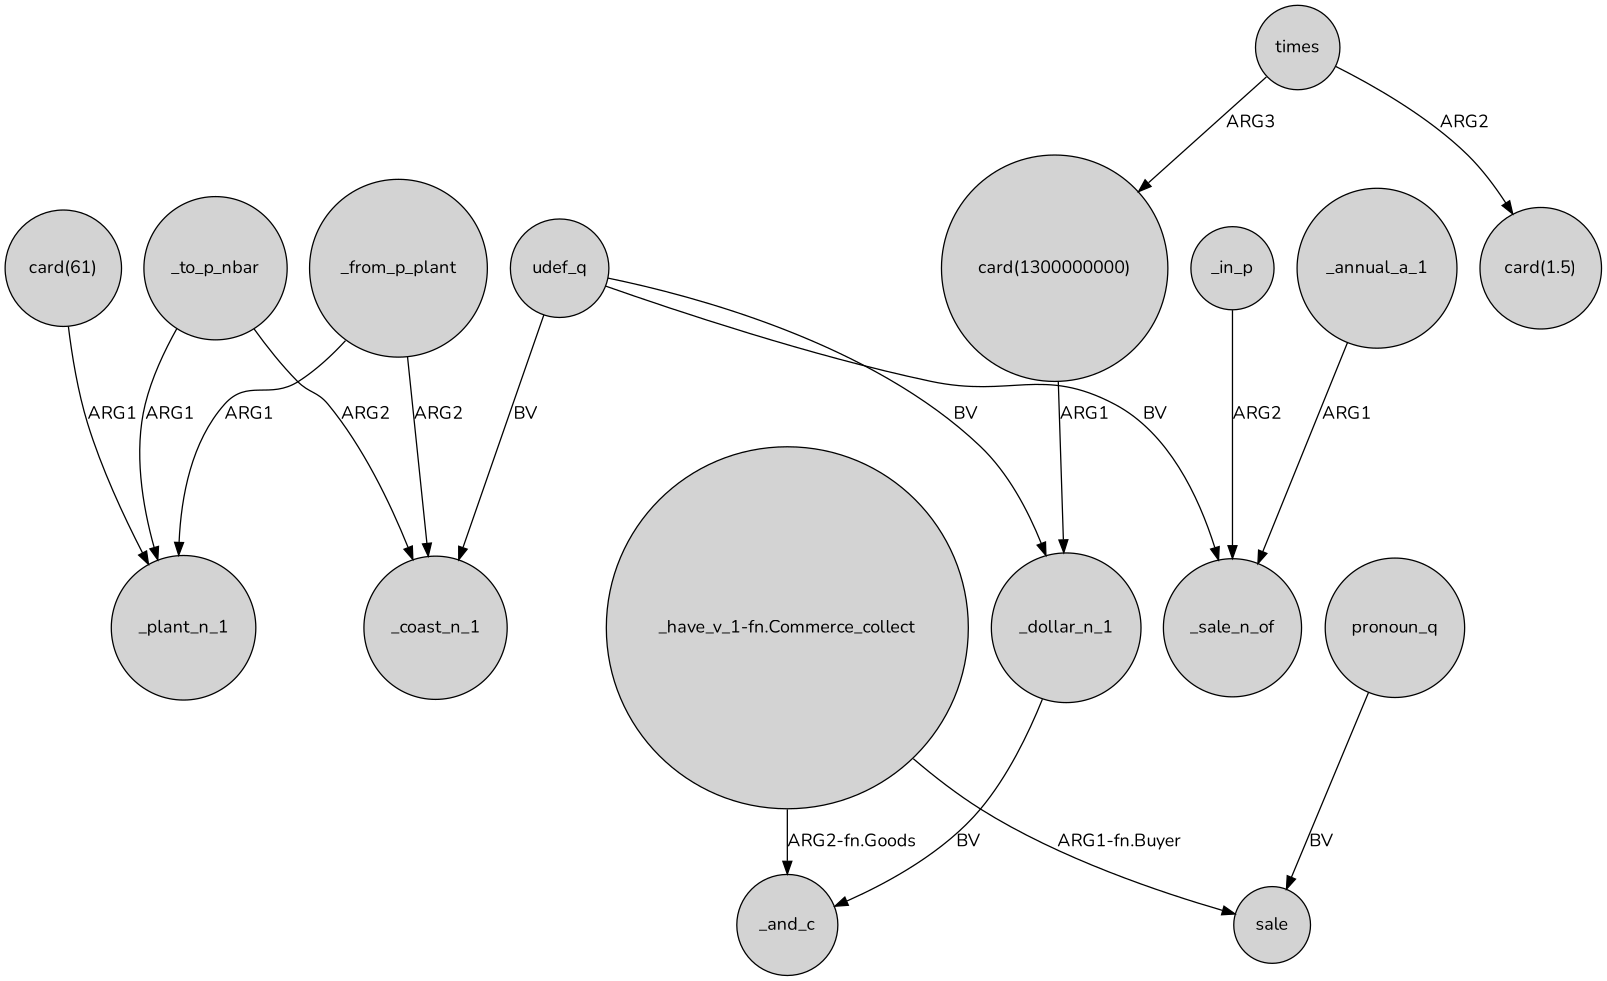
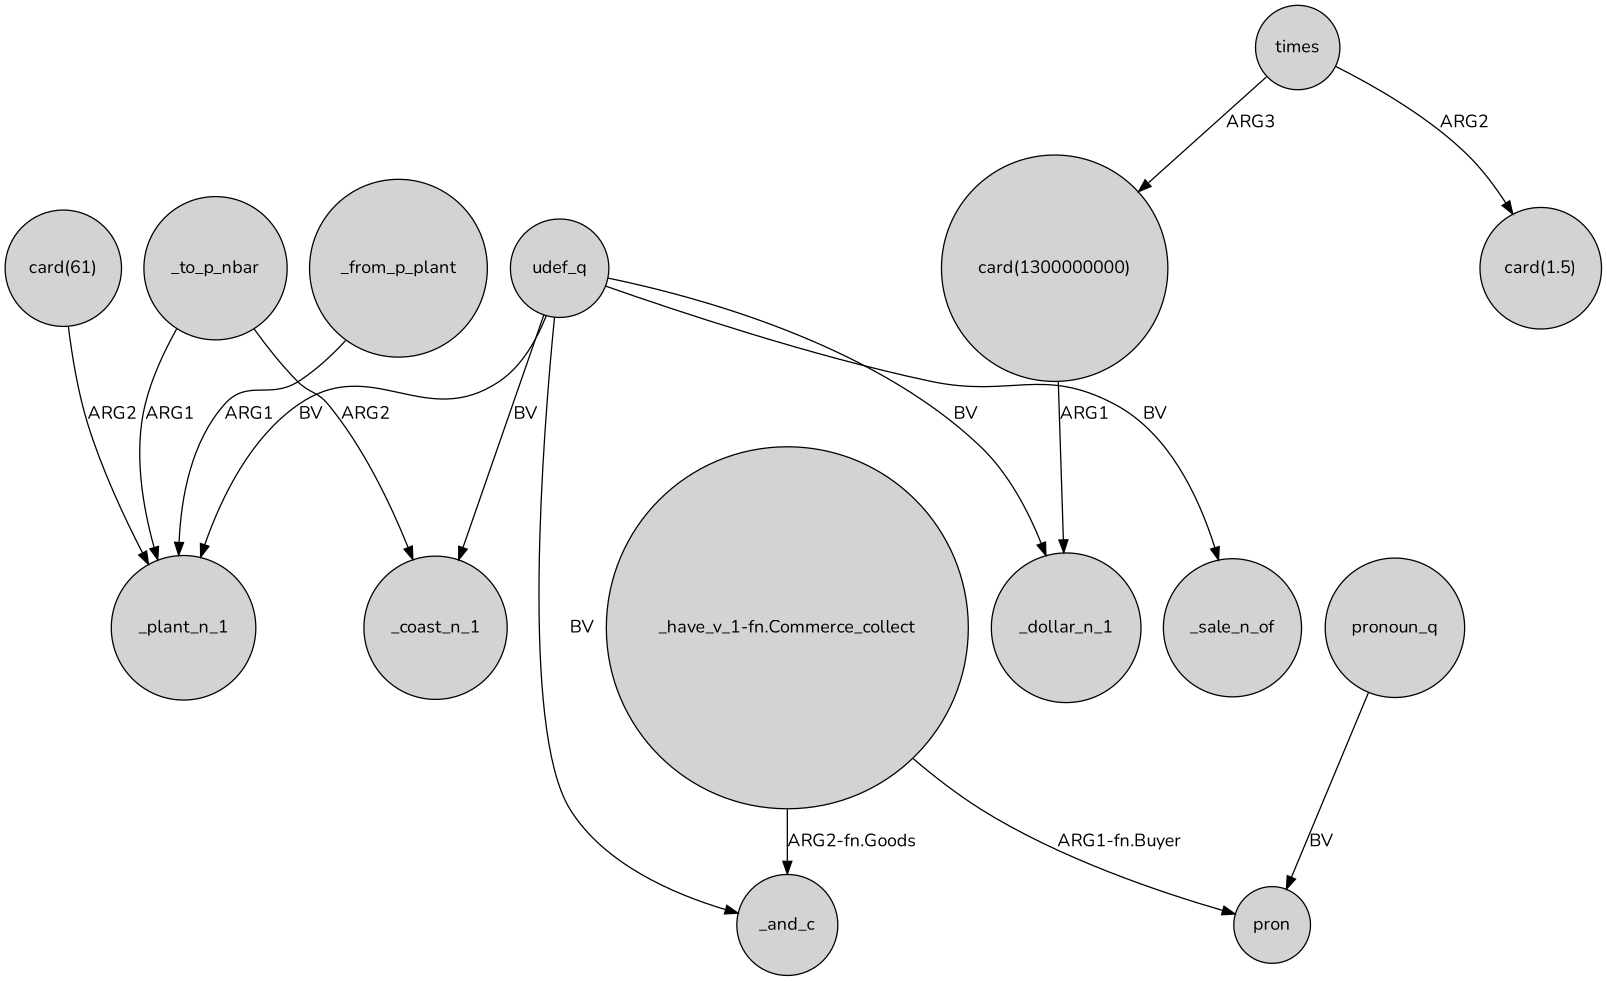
node "_in_p": removed
node "_annual_a_1": removed
edge "udef_q" -> "_plant_n_1": added, label "BV"
edge "card(61)" -> "_plant_n_1": label "ARG1" -> "ARG2"
edge "_from_p_plant" -> "_coast_n_1": removed, label "ARG2"
edge "_dollar_n_1" -> "_and_c": now "udef_q" -> "_and_c"
node "sale": label "sale" -> "pron"
